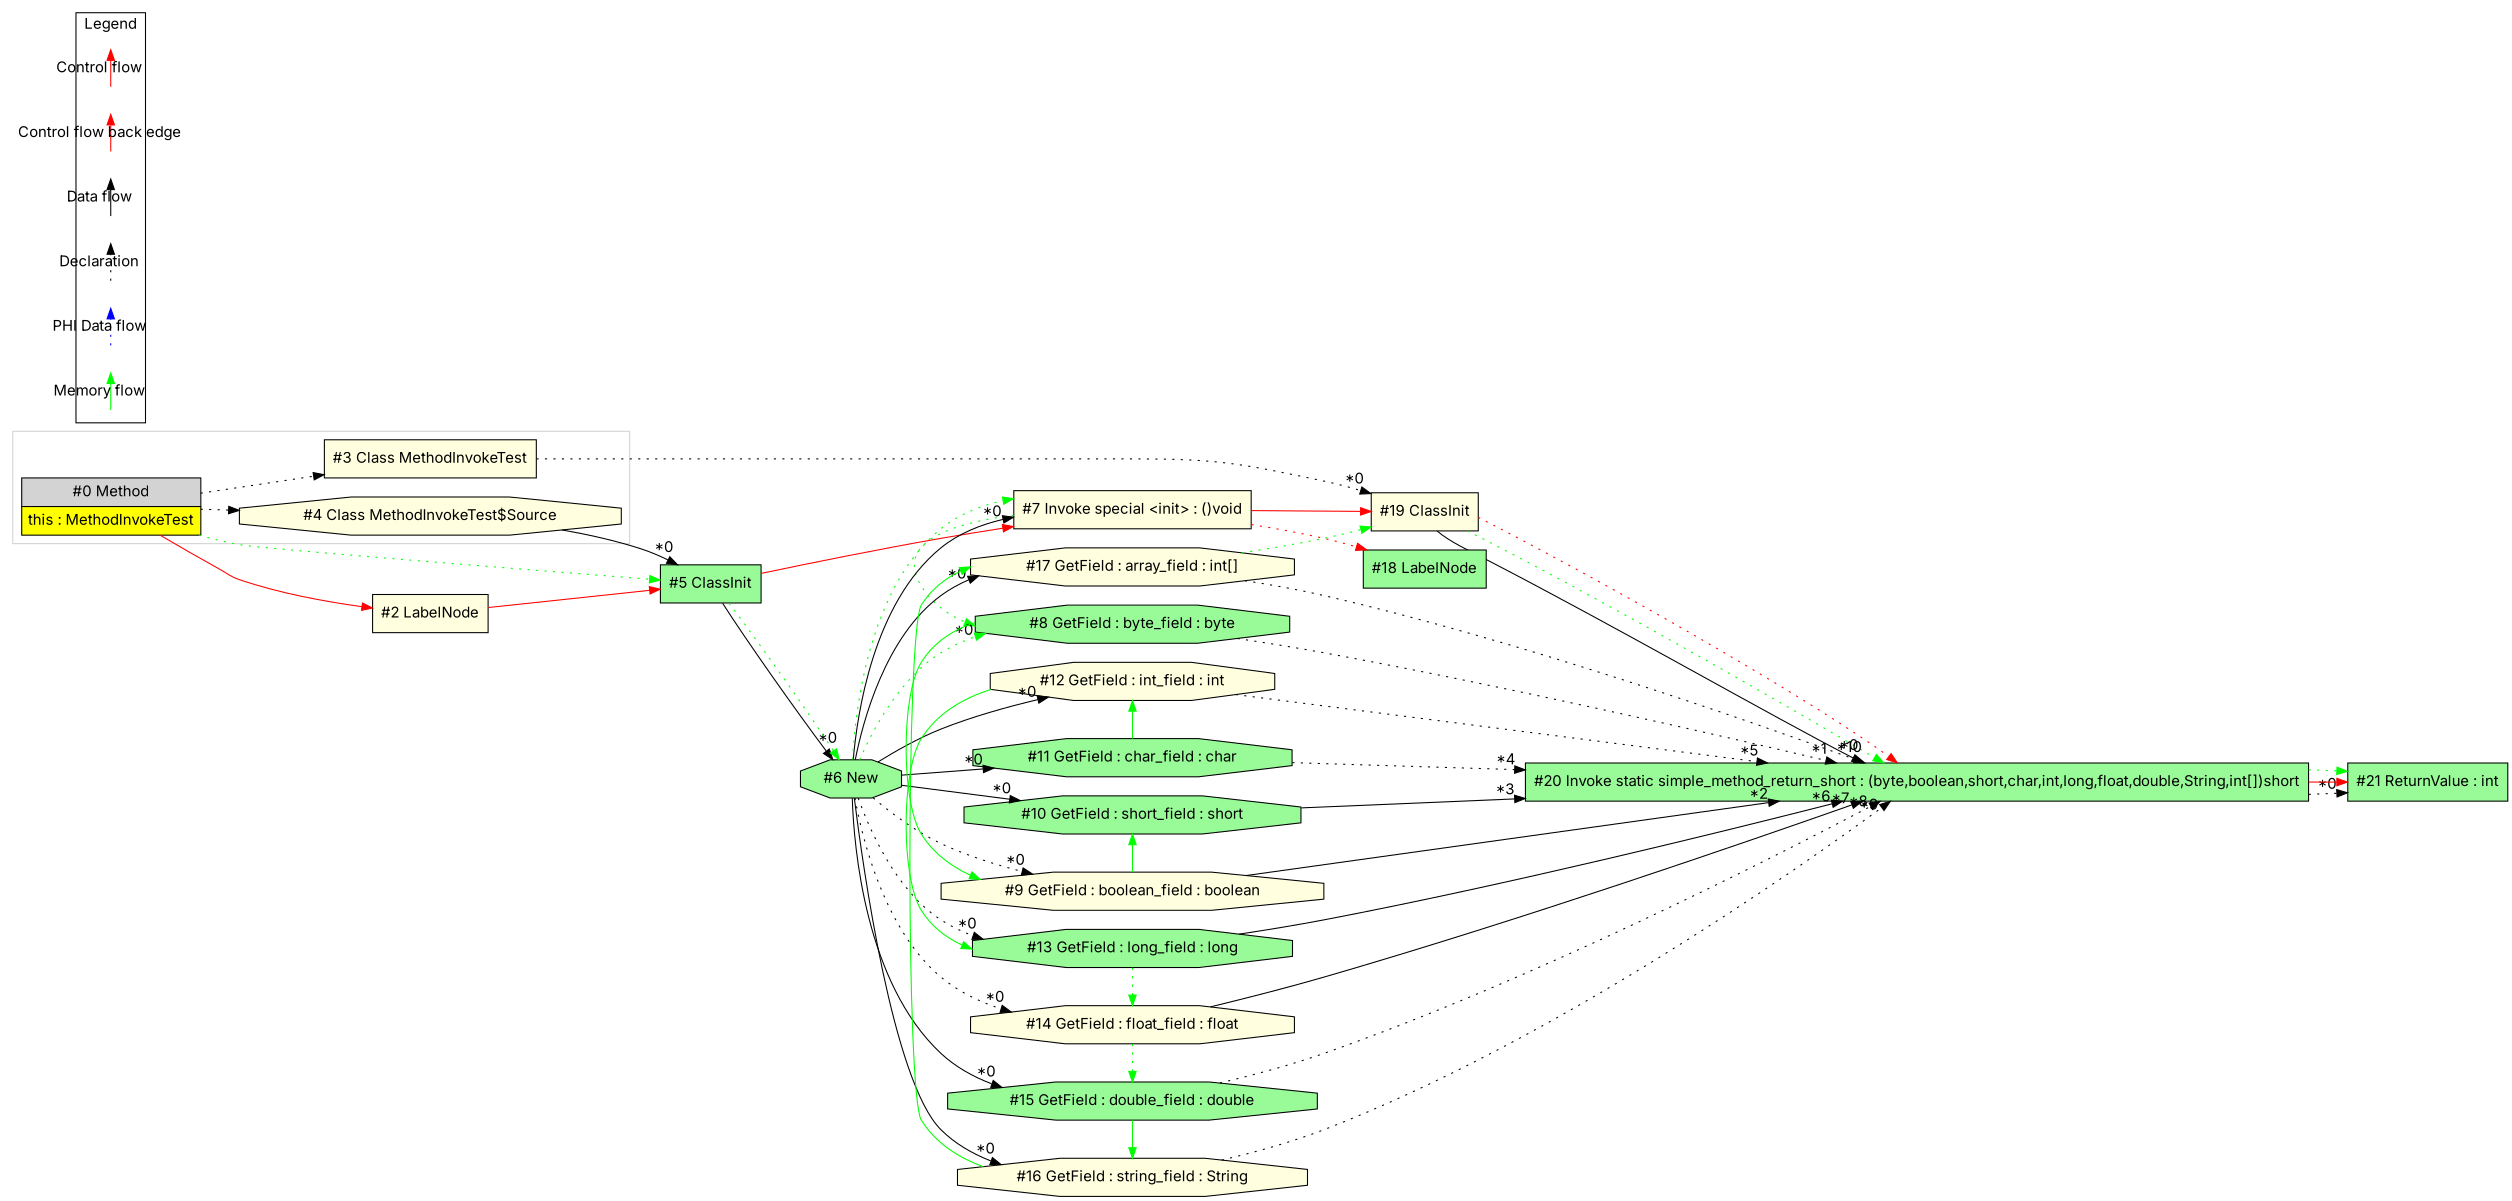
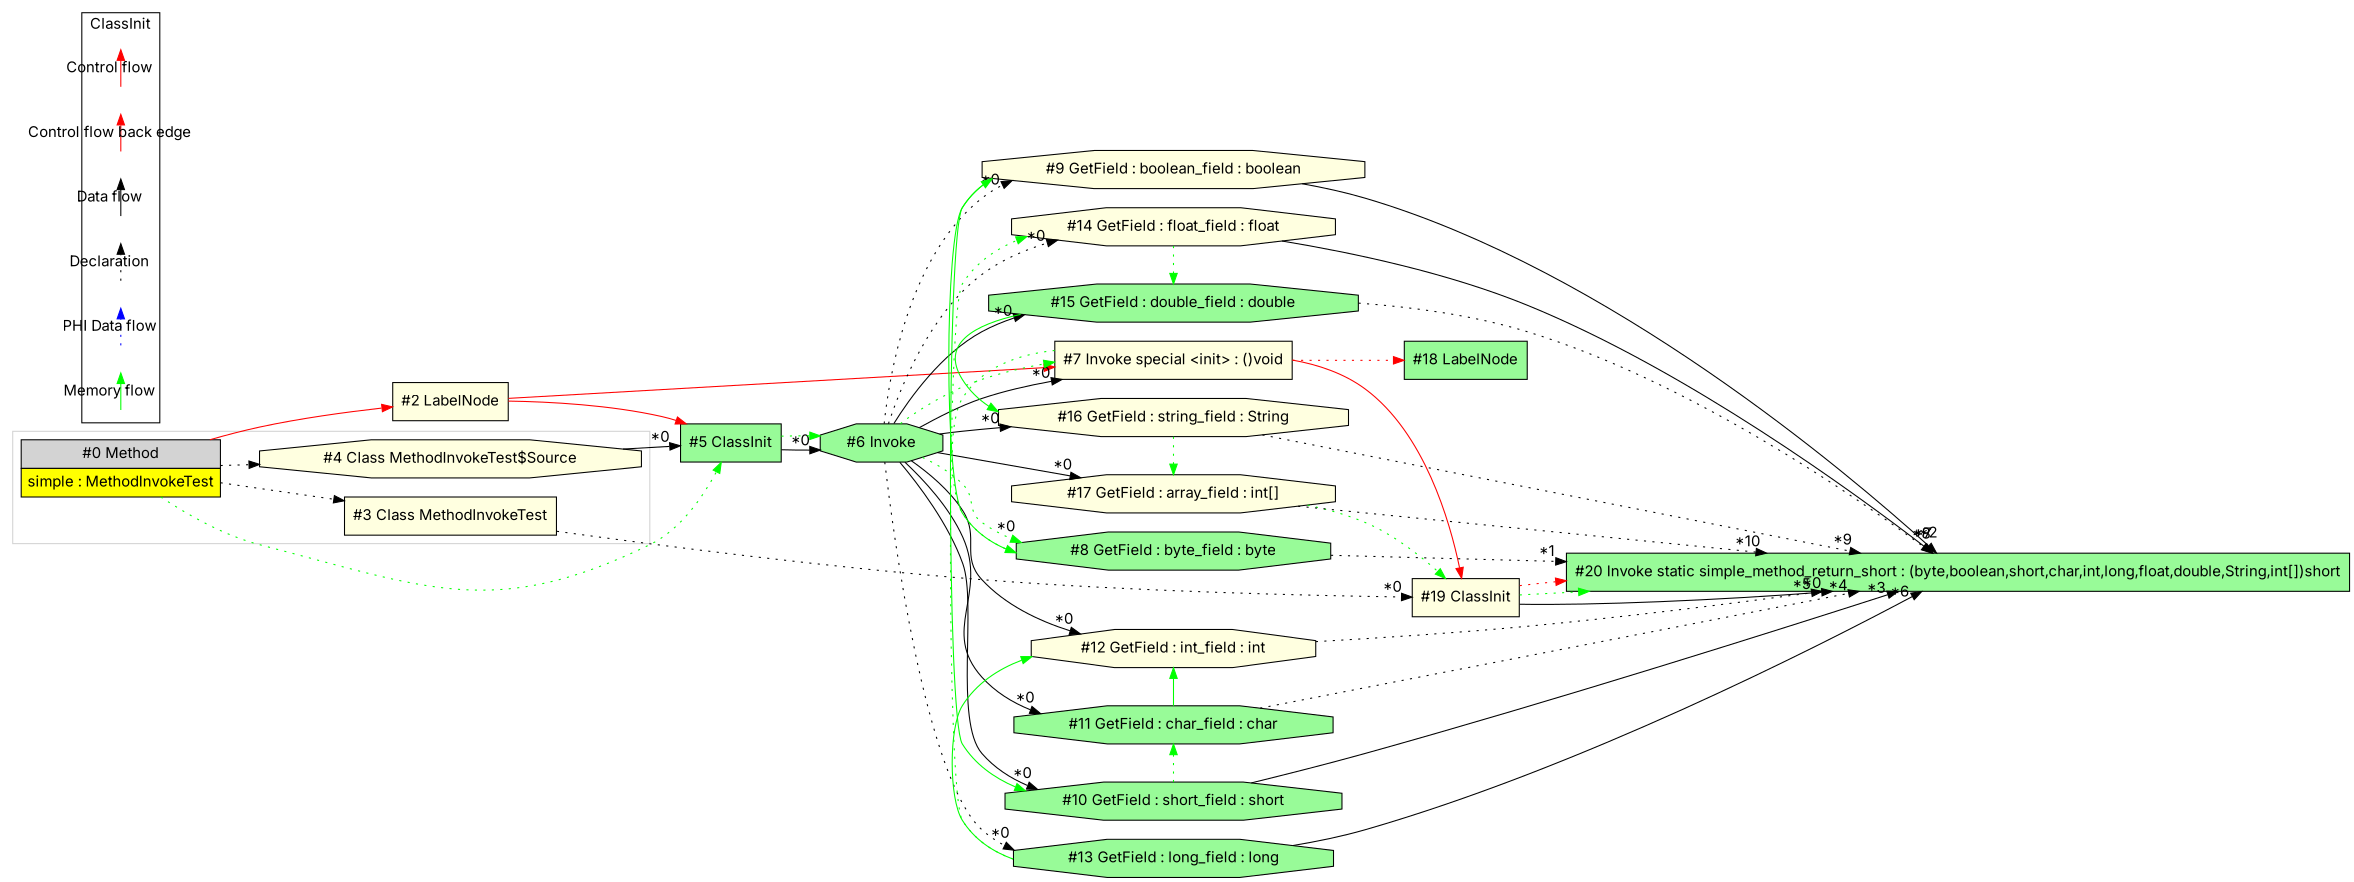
cluster "Legend": label "Legend" -> "ClassInit"
node "#0 Method": text "this : MethodInvokeTest" -> "simple : MethodInvokeTest"
edge "#5 ClassInit" -> "#7 Invoke special <init> : ()void": now "#2 LabelNode" -> "#7 Invoke special <init> : ()void"
edge "#10 GetField : short_field : short" -> "#11 GetField : char_field : char": added
node "#6 New": label "#6 New" -> "#6 Invoke"
node "#21 ReturnValue : int": removed
edge "#12 GetField : int_field : int" -> "#13 GetField : long_field : long": reversed
edge "#16 GetField : string_field : String" -> "#17 GetField : array_field : int[]": style solid -> dotted
